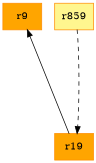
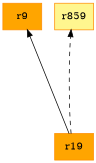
edge "r859" -> "r19": reversed
